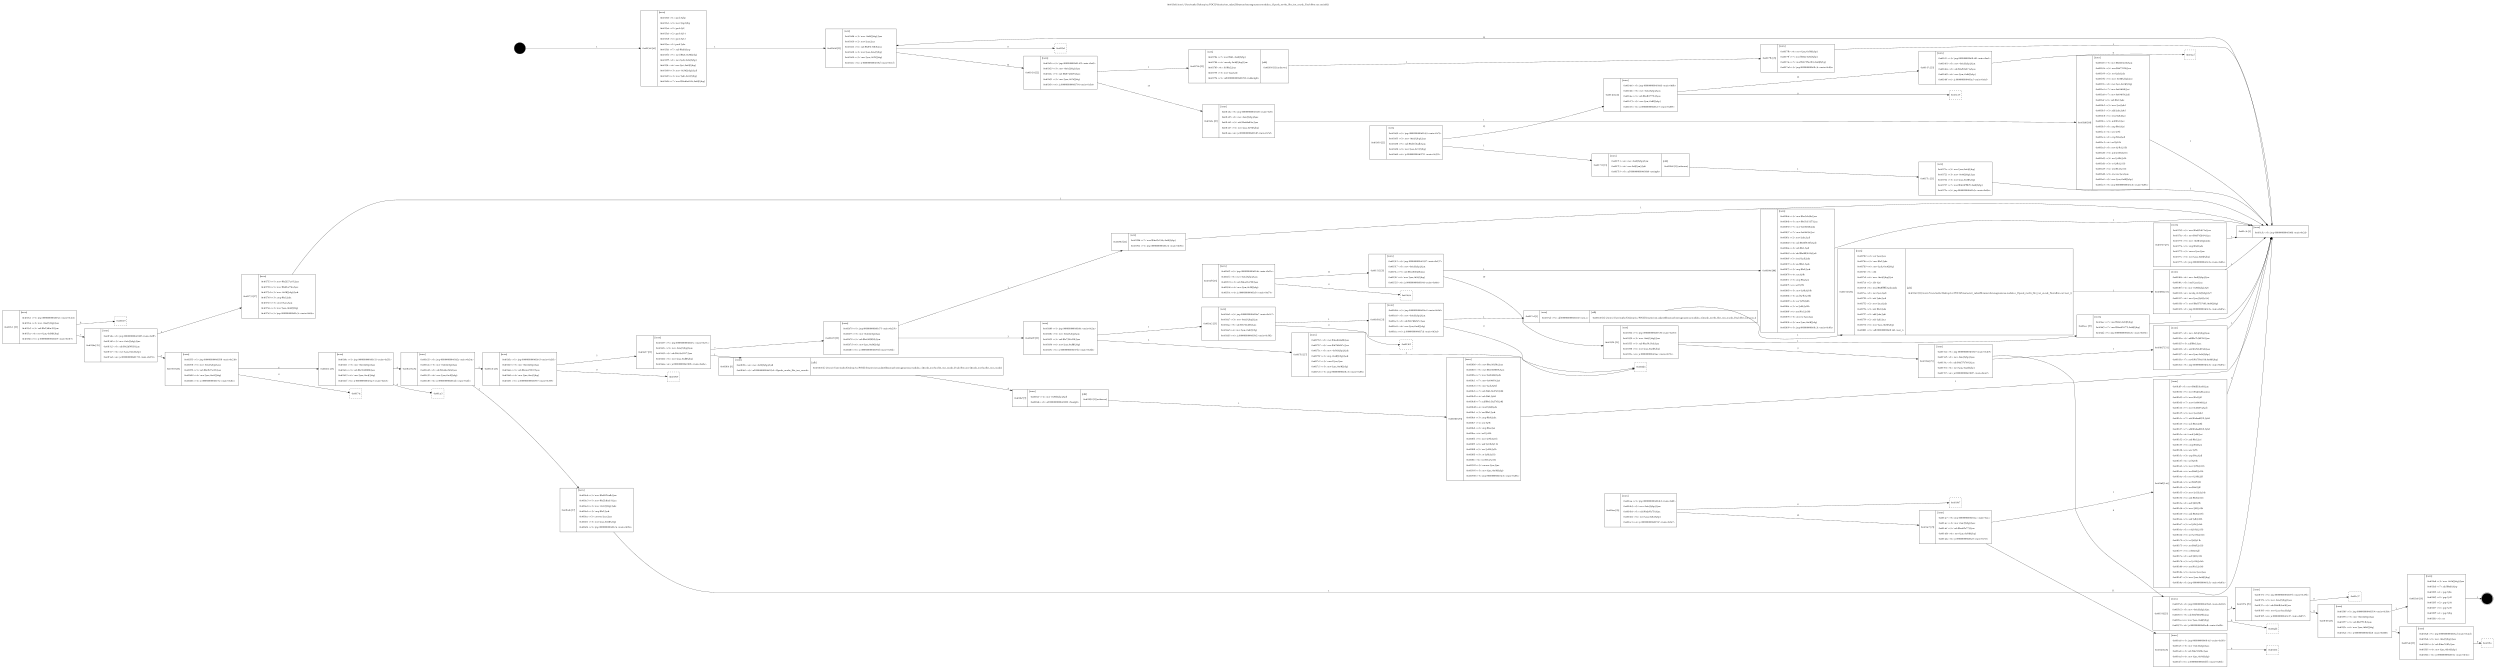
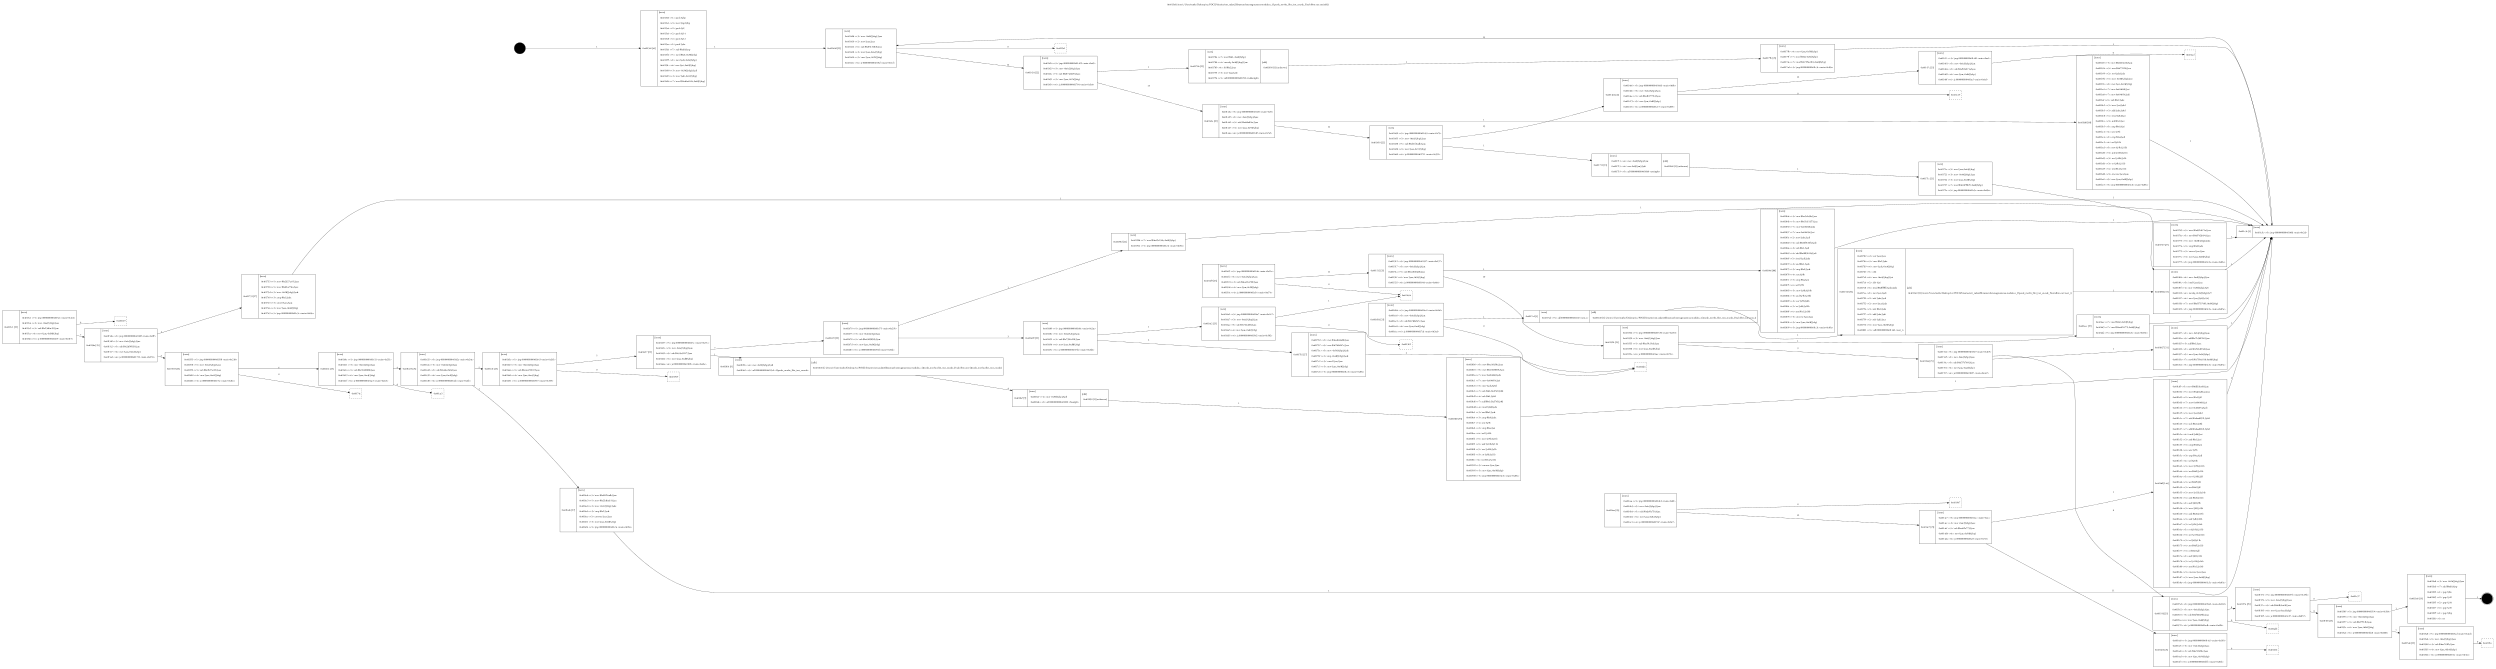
edge "0x40143a [22]" -> "0x401450 [22]": added, label "14"
edge "0x40171e [21]" -> "0x401c3e [5]": now "0x40171e [21]" -> "0x401806 [33]"
edge "0x4016a2 [25]" -> "0x4016bb [25]": now "0x4016a2 [25]" -> "0x401a54"
